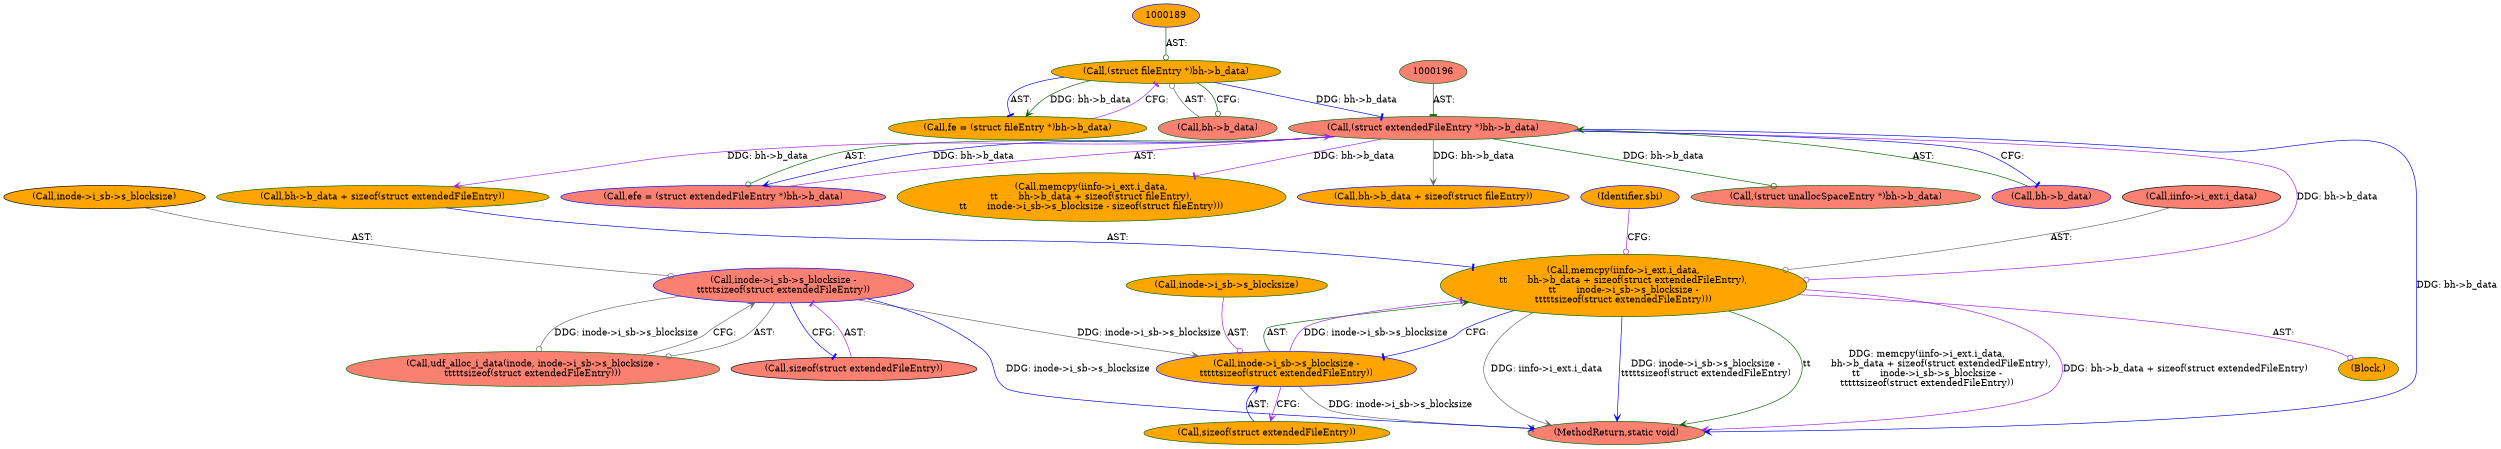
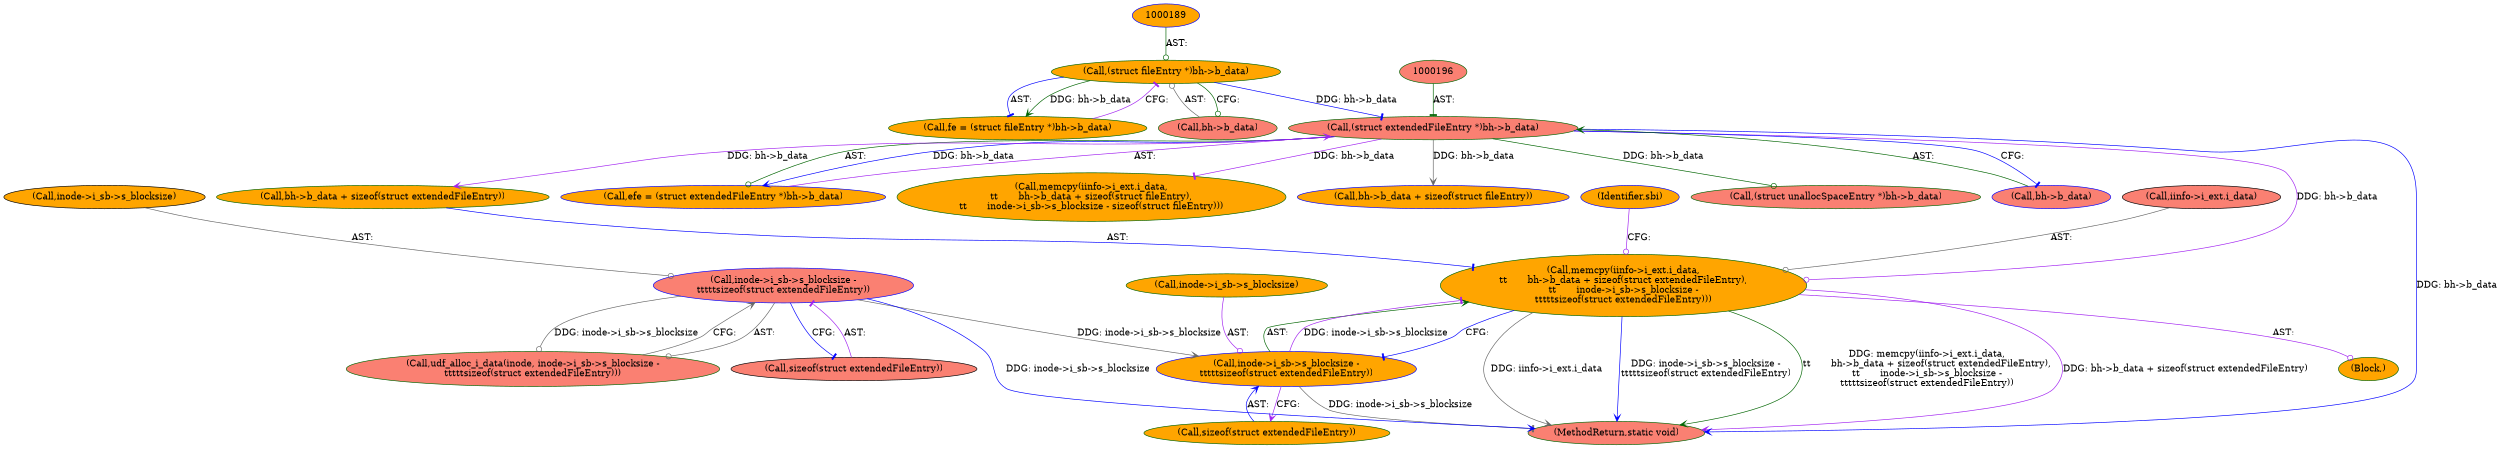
node "(Call,efe = (struct extendedFileEntry *)bh->b_data)": fillcolor salmon -> orange
